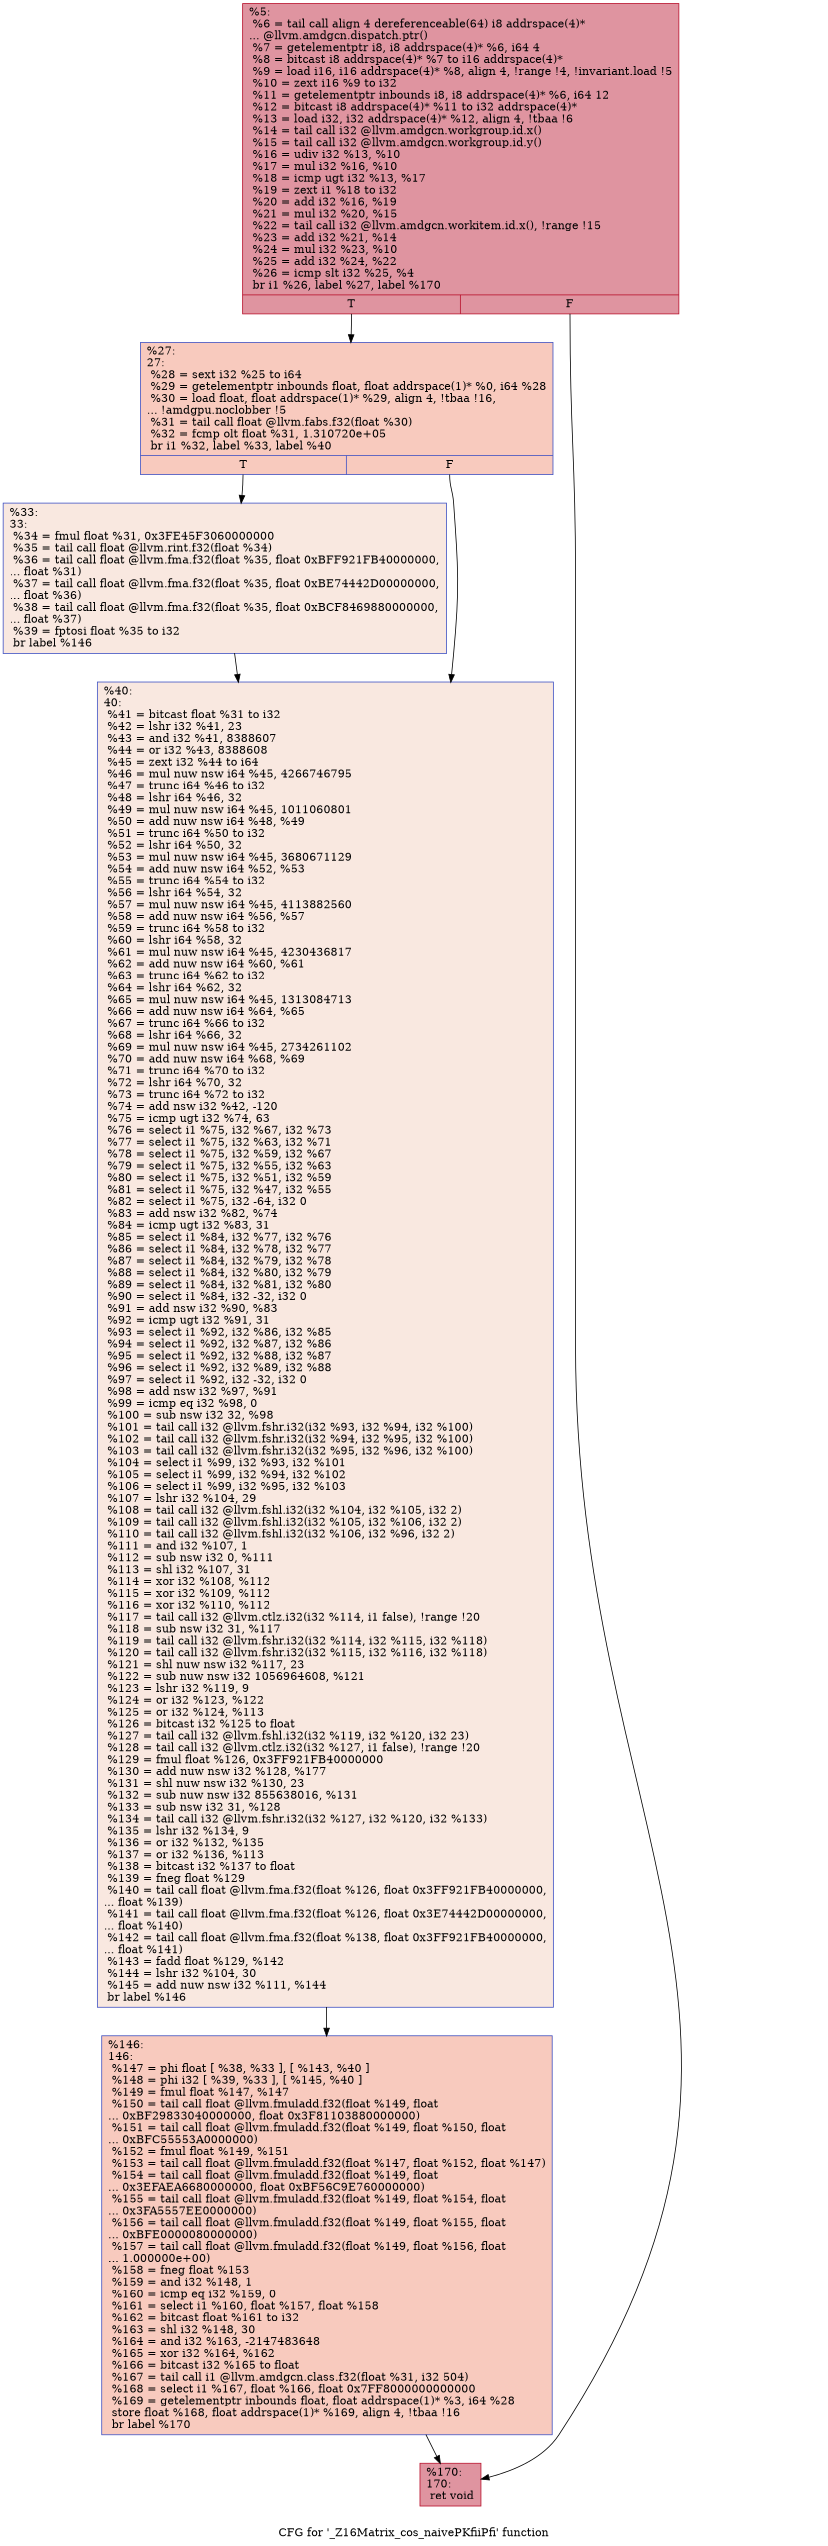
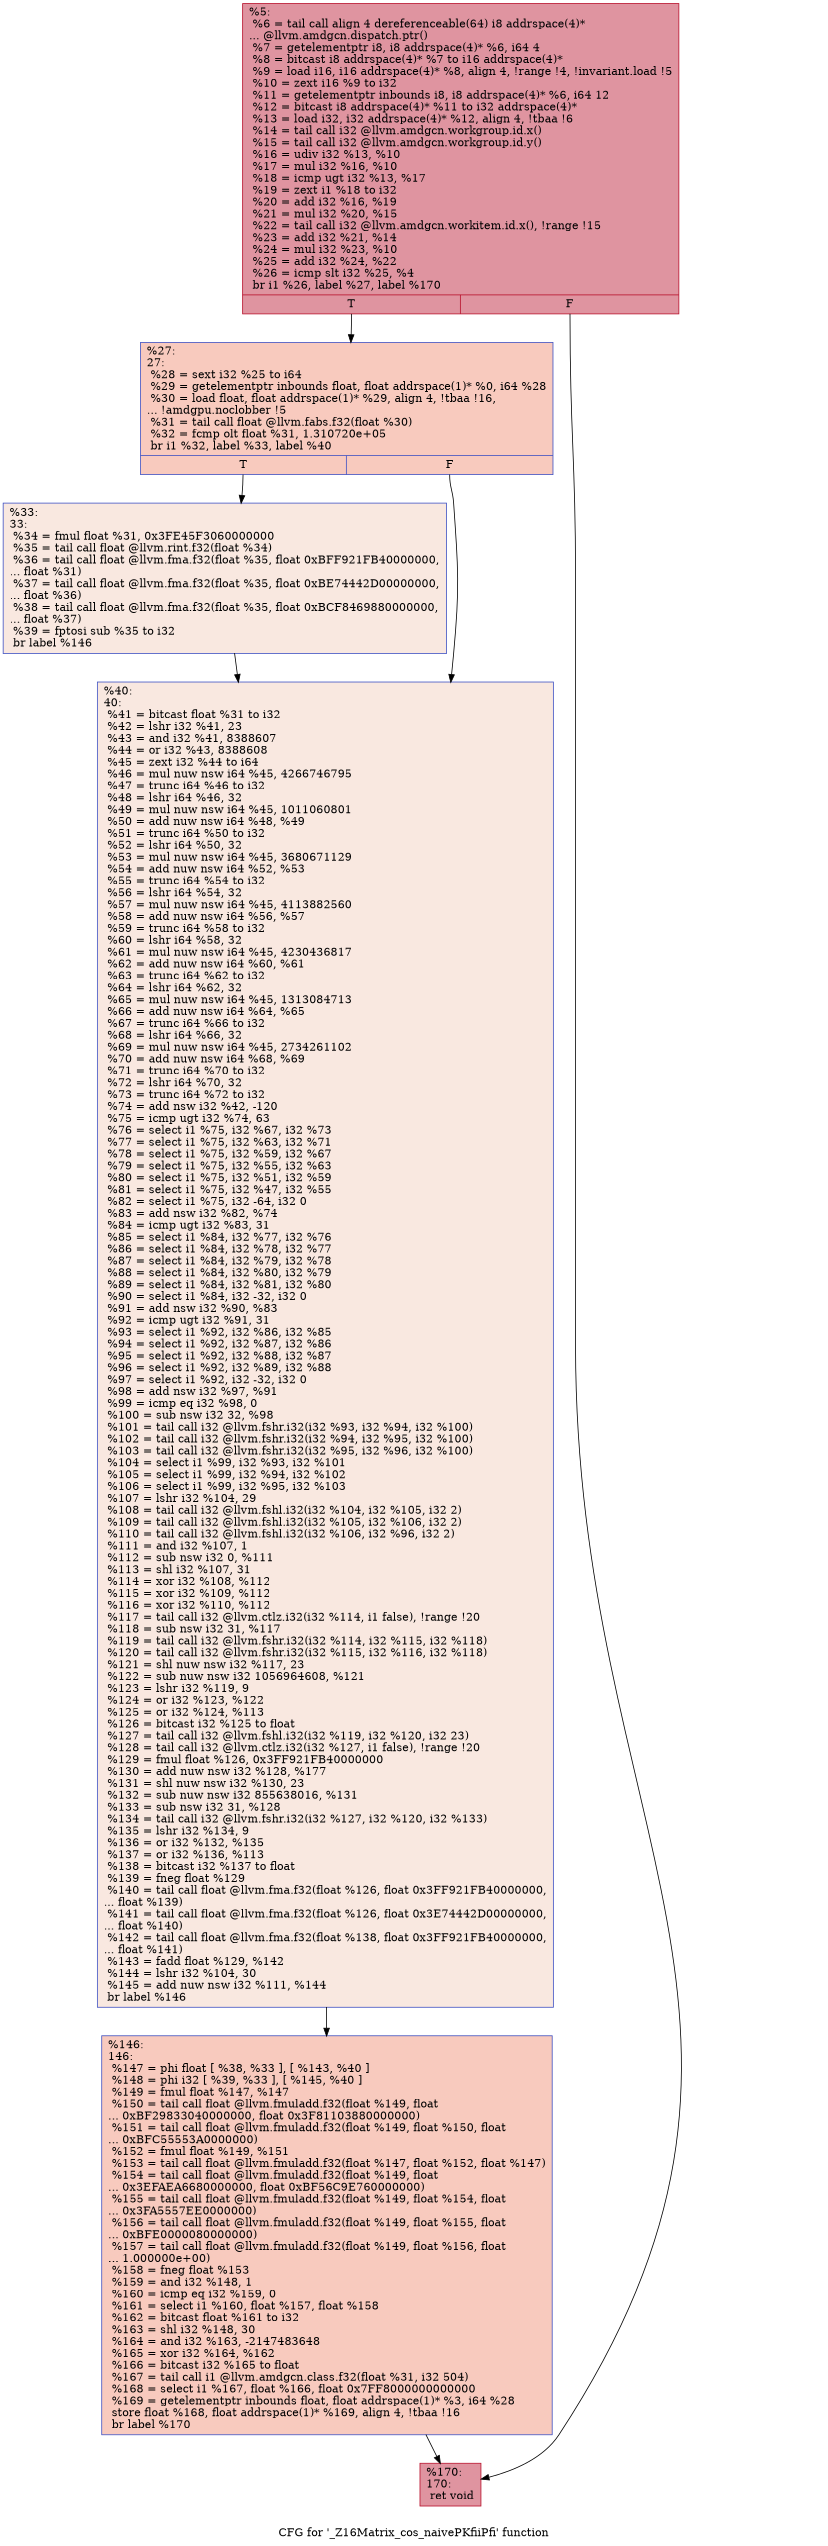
node "%33:": text "%39 = fptosi float %35 to i32" -> "%39 = fptosi sub %35 to i32"
